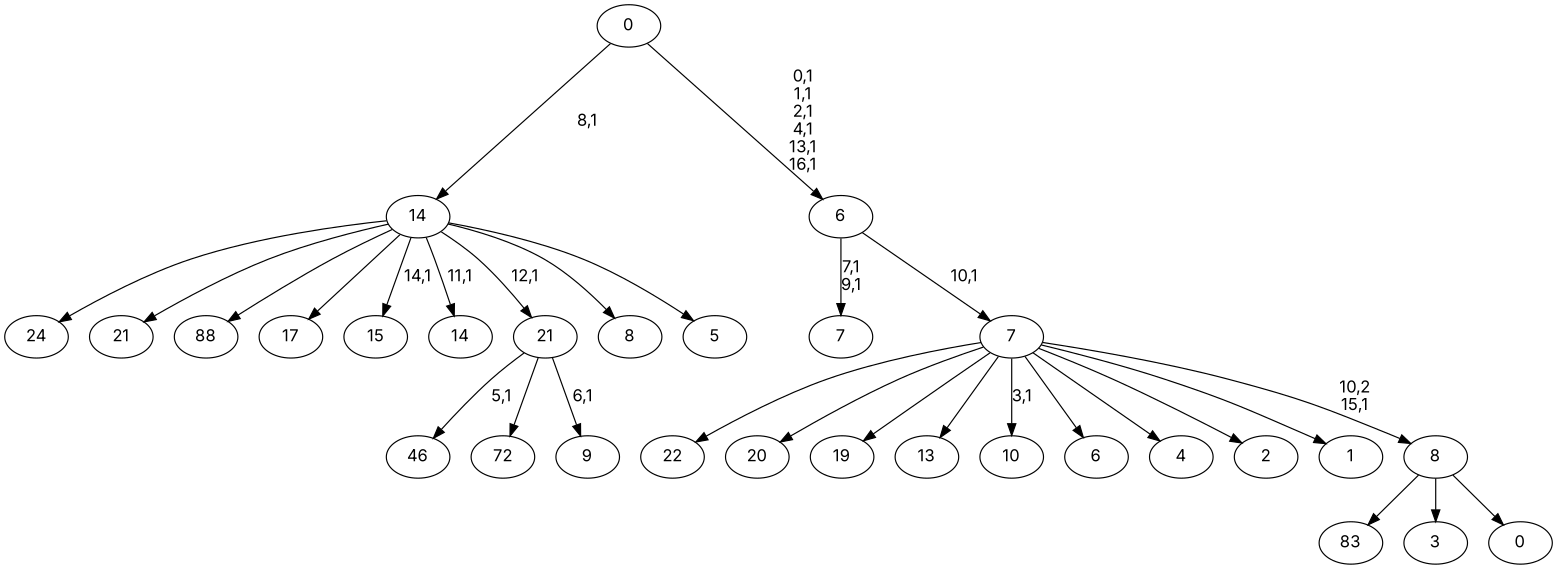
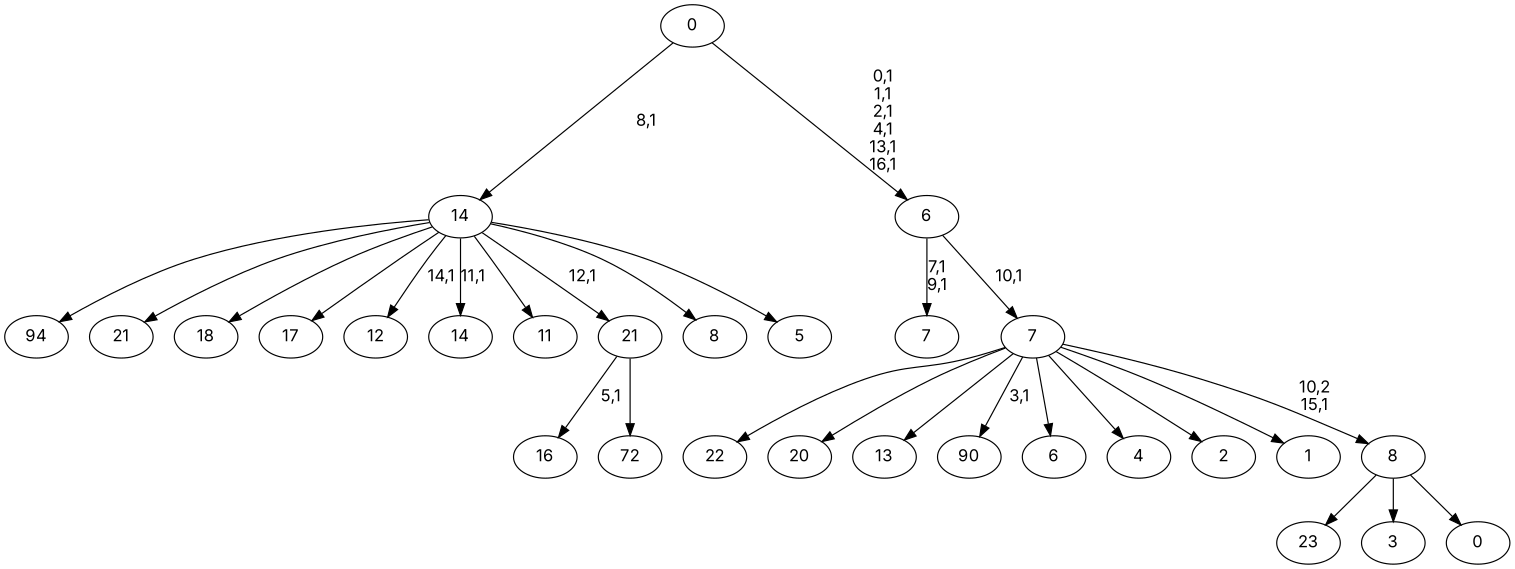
node "24": label "24" -> "94"
node "88": label "88" -> "18"
node "15": label "15" -> "12"
node "11": added
node "46": label "46" -> "16"
node "9": removed
node "19": removed
node "10": label "10" -> "90"
node "83": label "83" -> "23"
